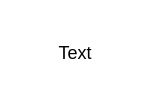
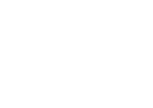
node "Text": removed
